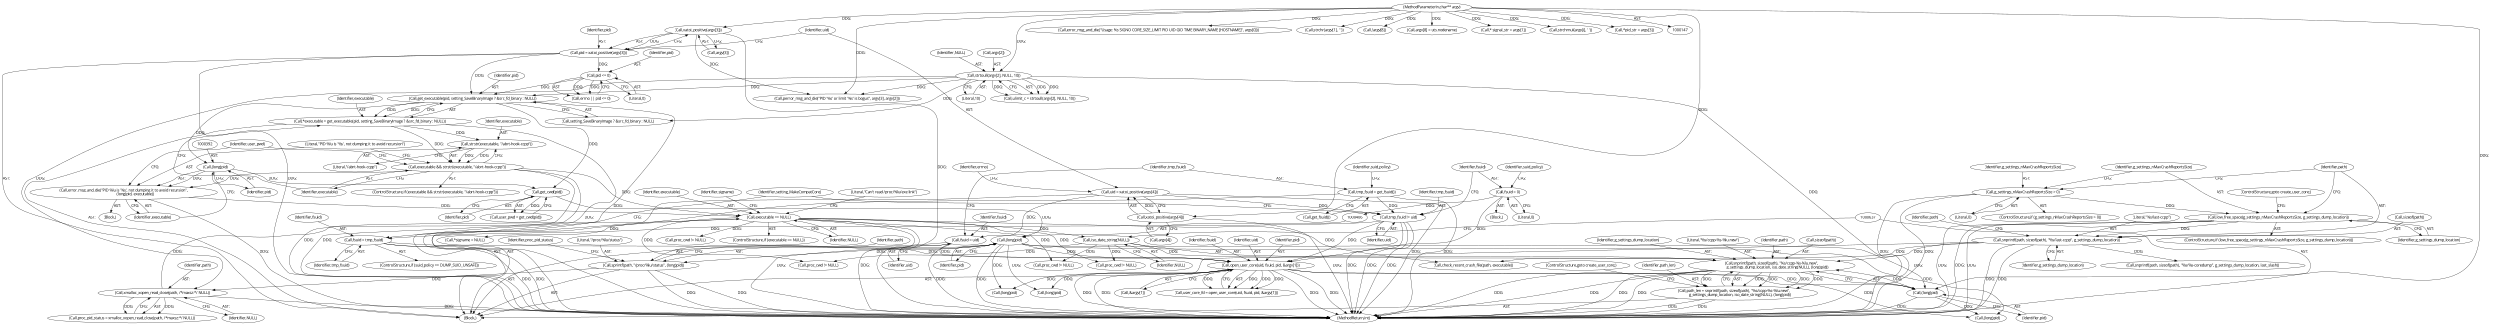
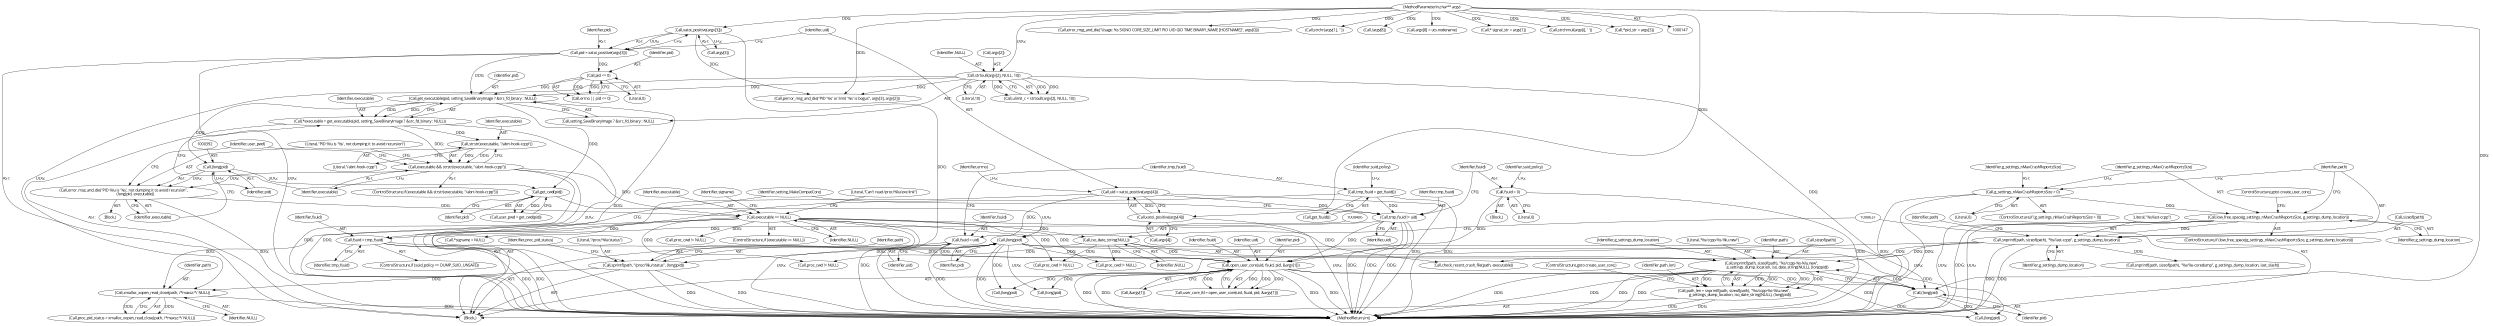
edge "(Call,strtoull(argv[2], NULL, 10))" -> "(Call,setting_SaveBinaryImage ? &src_fd_binary : NULL)": label "DDG: " -> "AST: "
edge "(Call,fsuid = 0)" -> "1000406": now "(Call,fsuid = 0)" -> "(MethodReturn,int)"
edge "(Call,xmalloc_xopen_read_close(path, /*maxsz:*/ NULL))" -> "(Call,executable == NULL)": reversed
